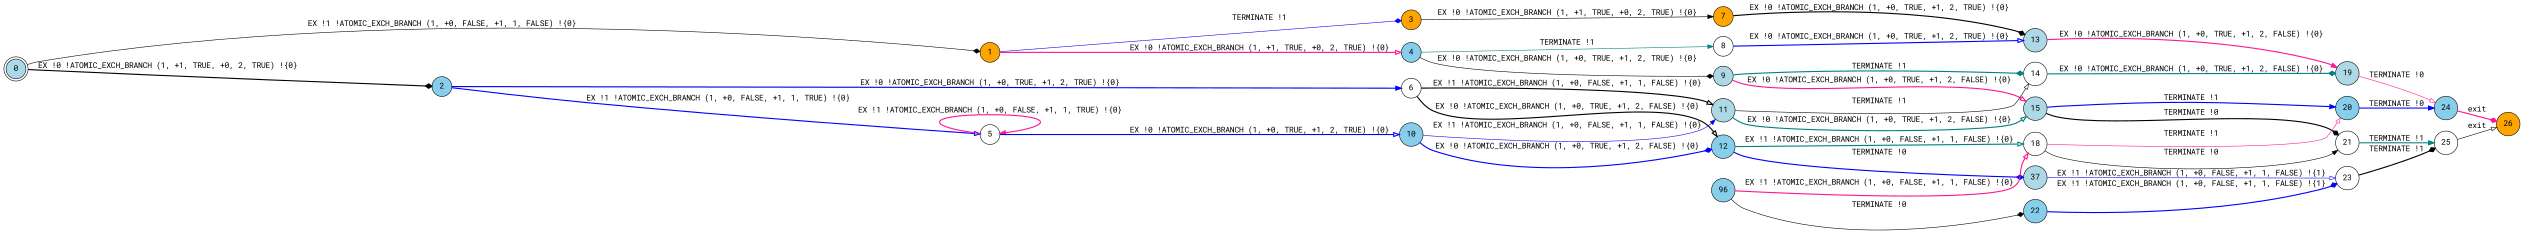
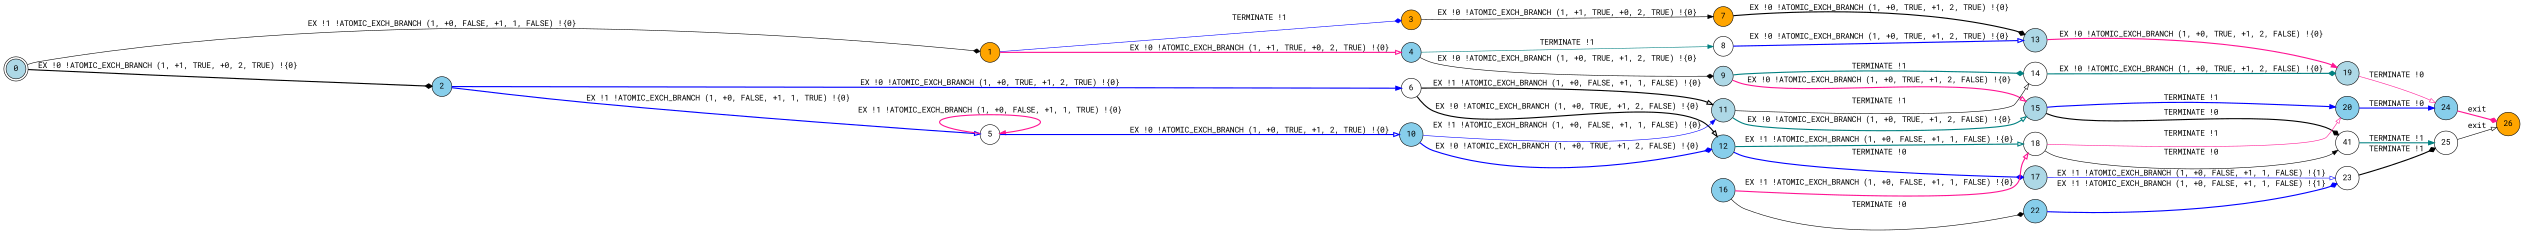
node "21": label "21" -> "41"
node "37": label "37" -> "17"
node "96": label "96" -> "16"
